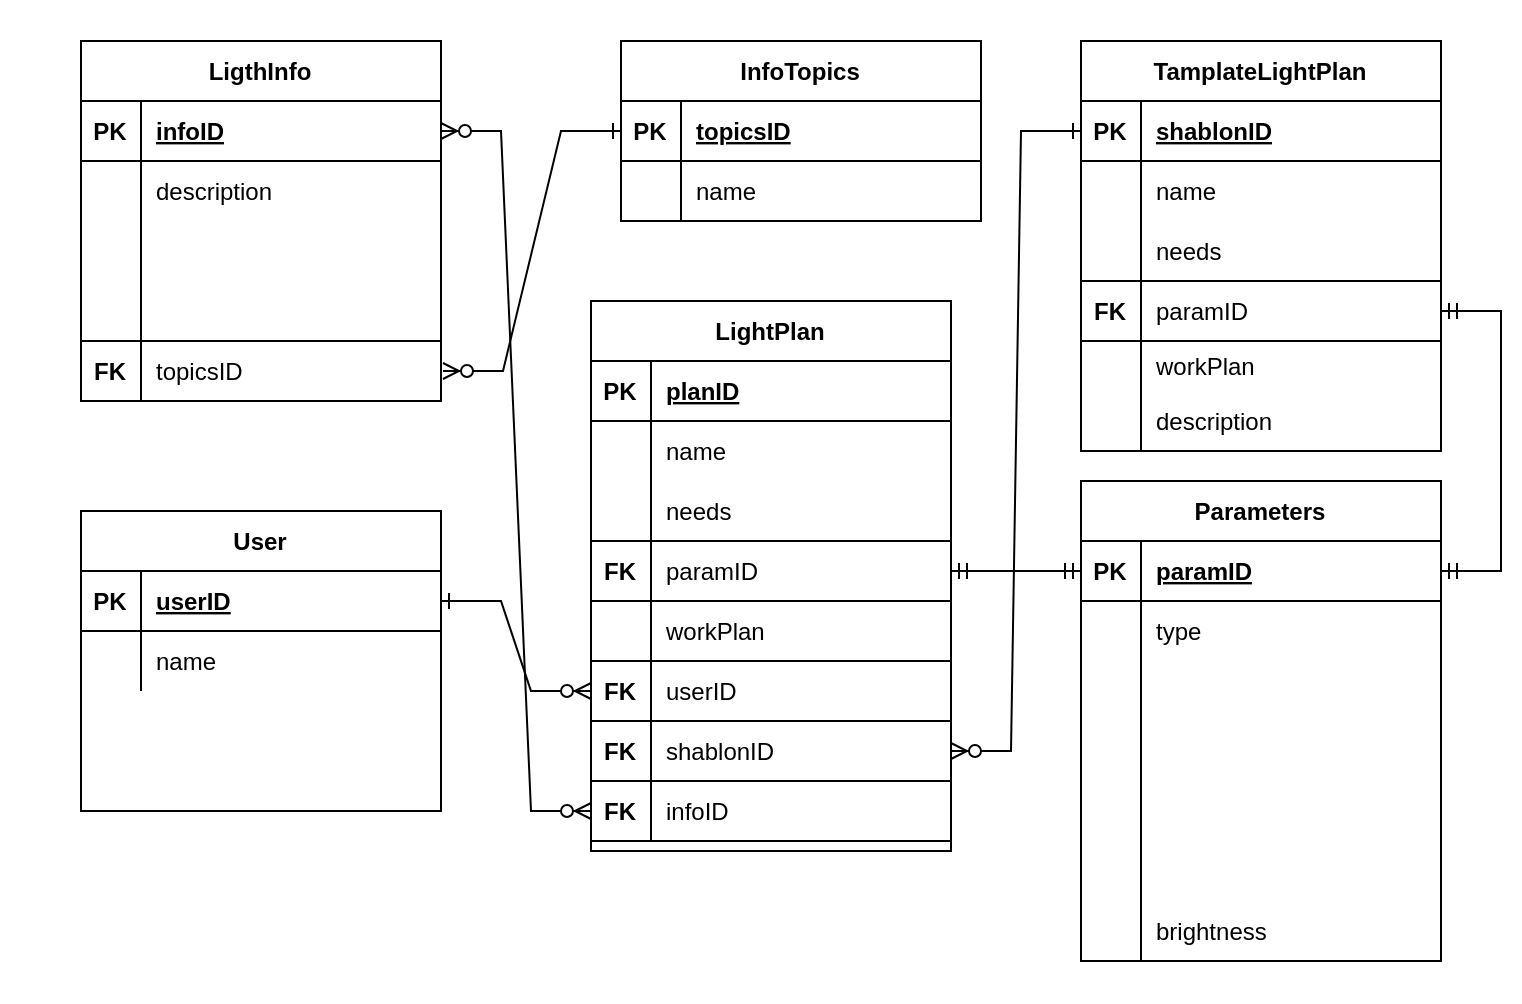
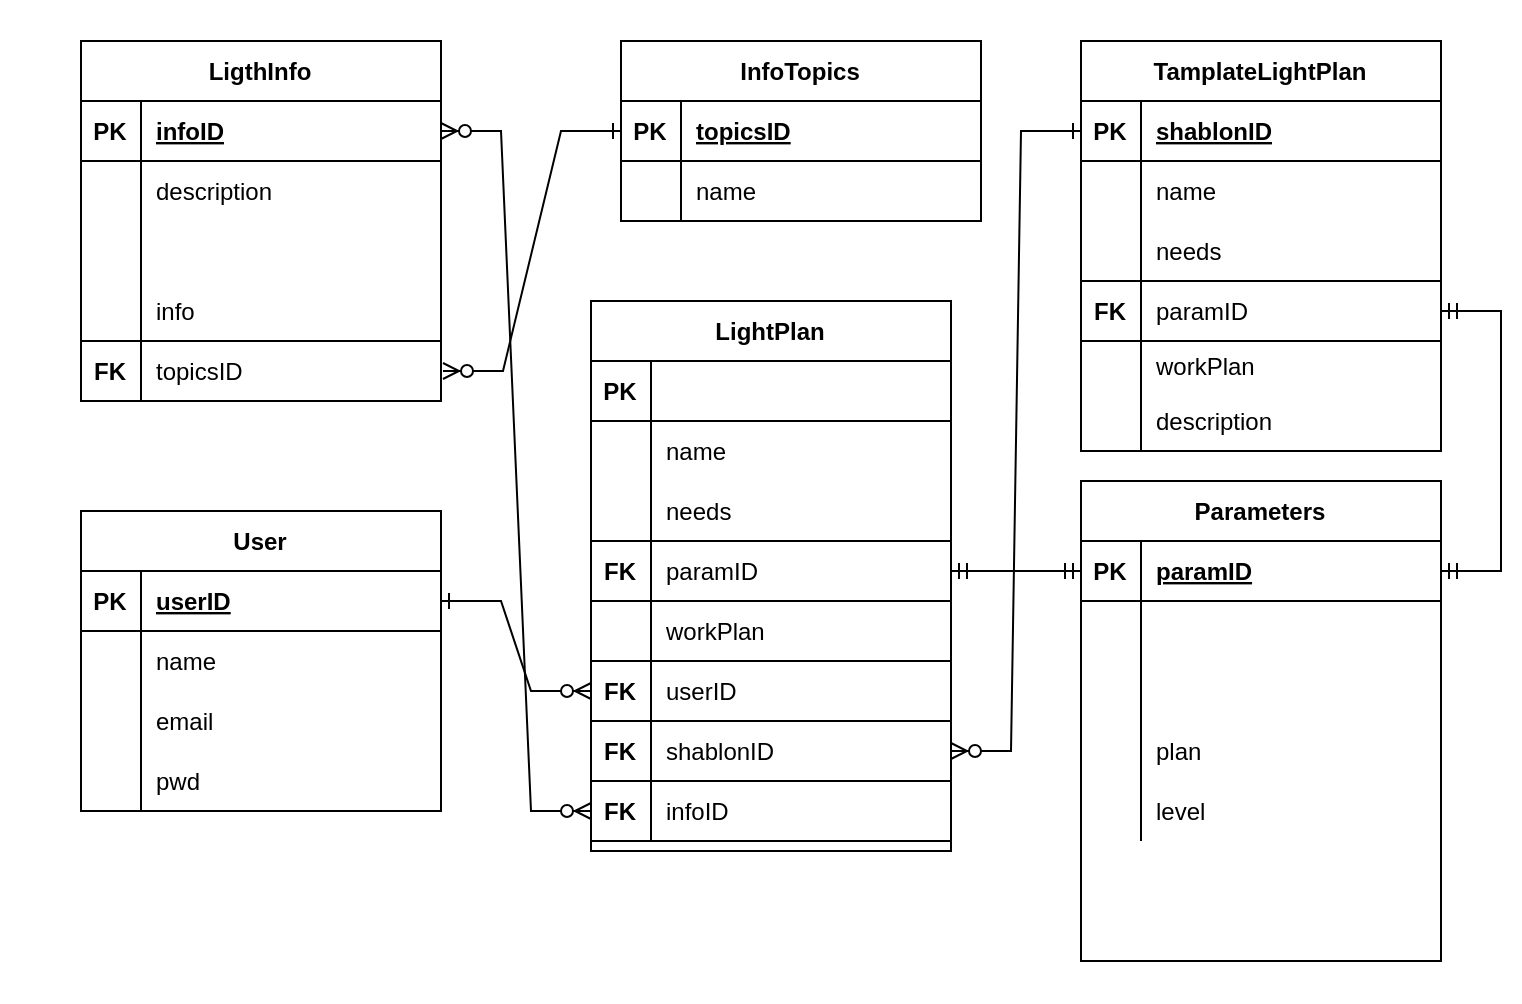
node "info": added
node "planID": removed
node "type": removed
node "email": added
node "plan": added
node "pwd": added
node "level": added
node "brightness": removed
